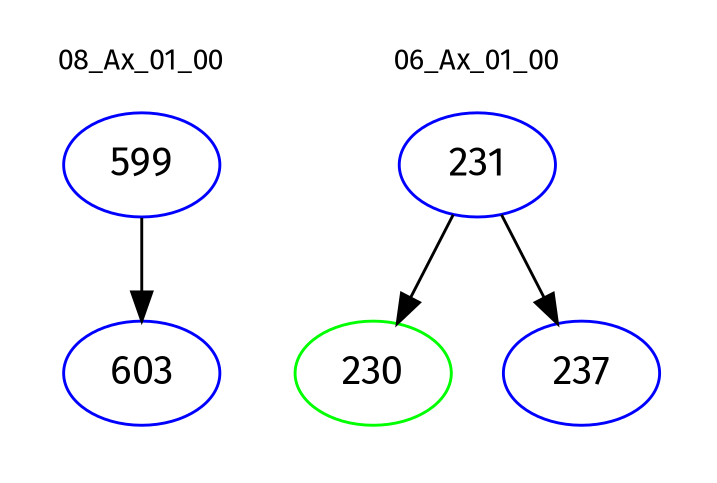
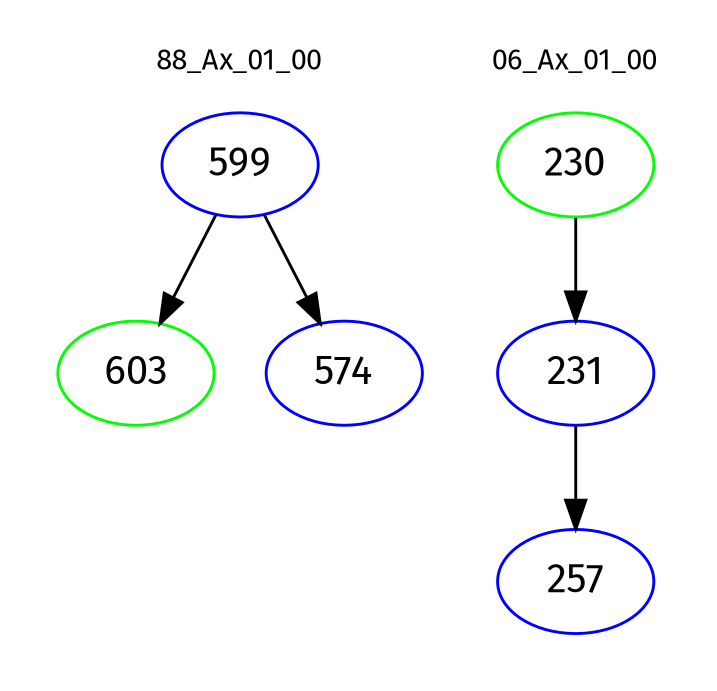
cluster "08_Ax_01_00": label "08_Ax_01_00" -> "88_Ax_01_00"
edge "231" -> "230": reversed
node "603": color blue -> green
node "574": added
node "237": label "237" -> "257"
